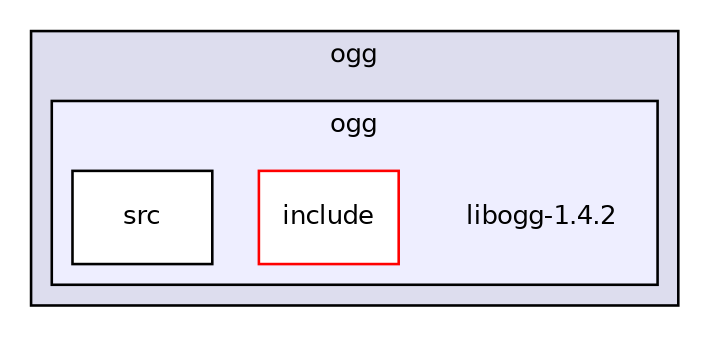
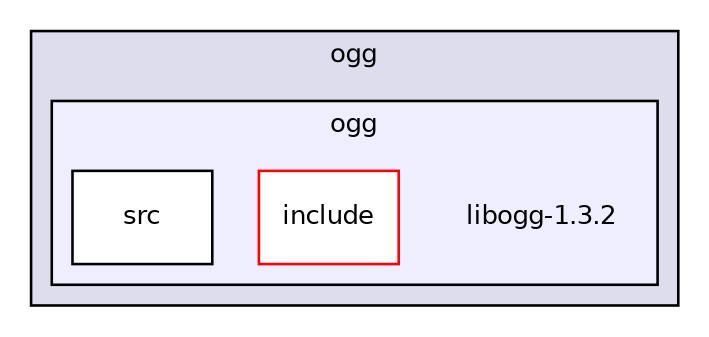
node "libogg-1.4.2": label "libogg-1.4.2" -> "libogg-1.3.2"
